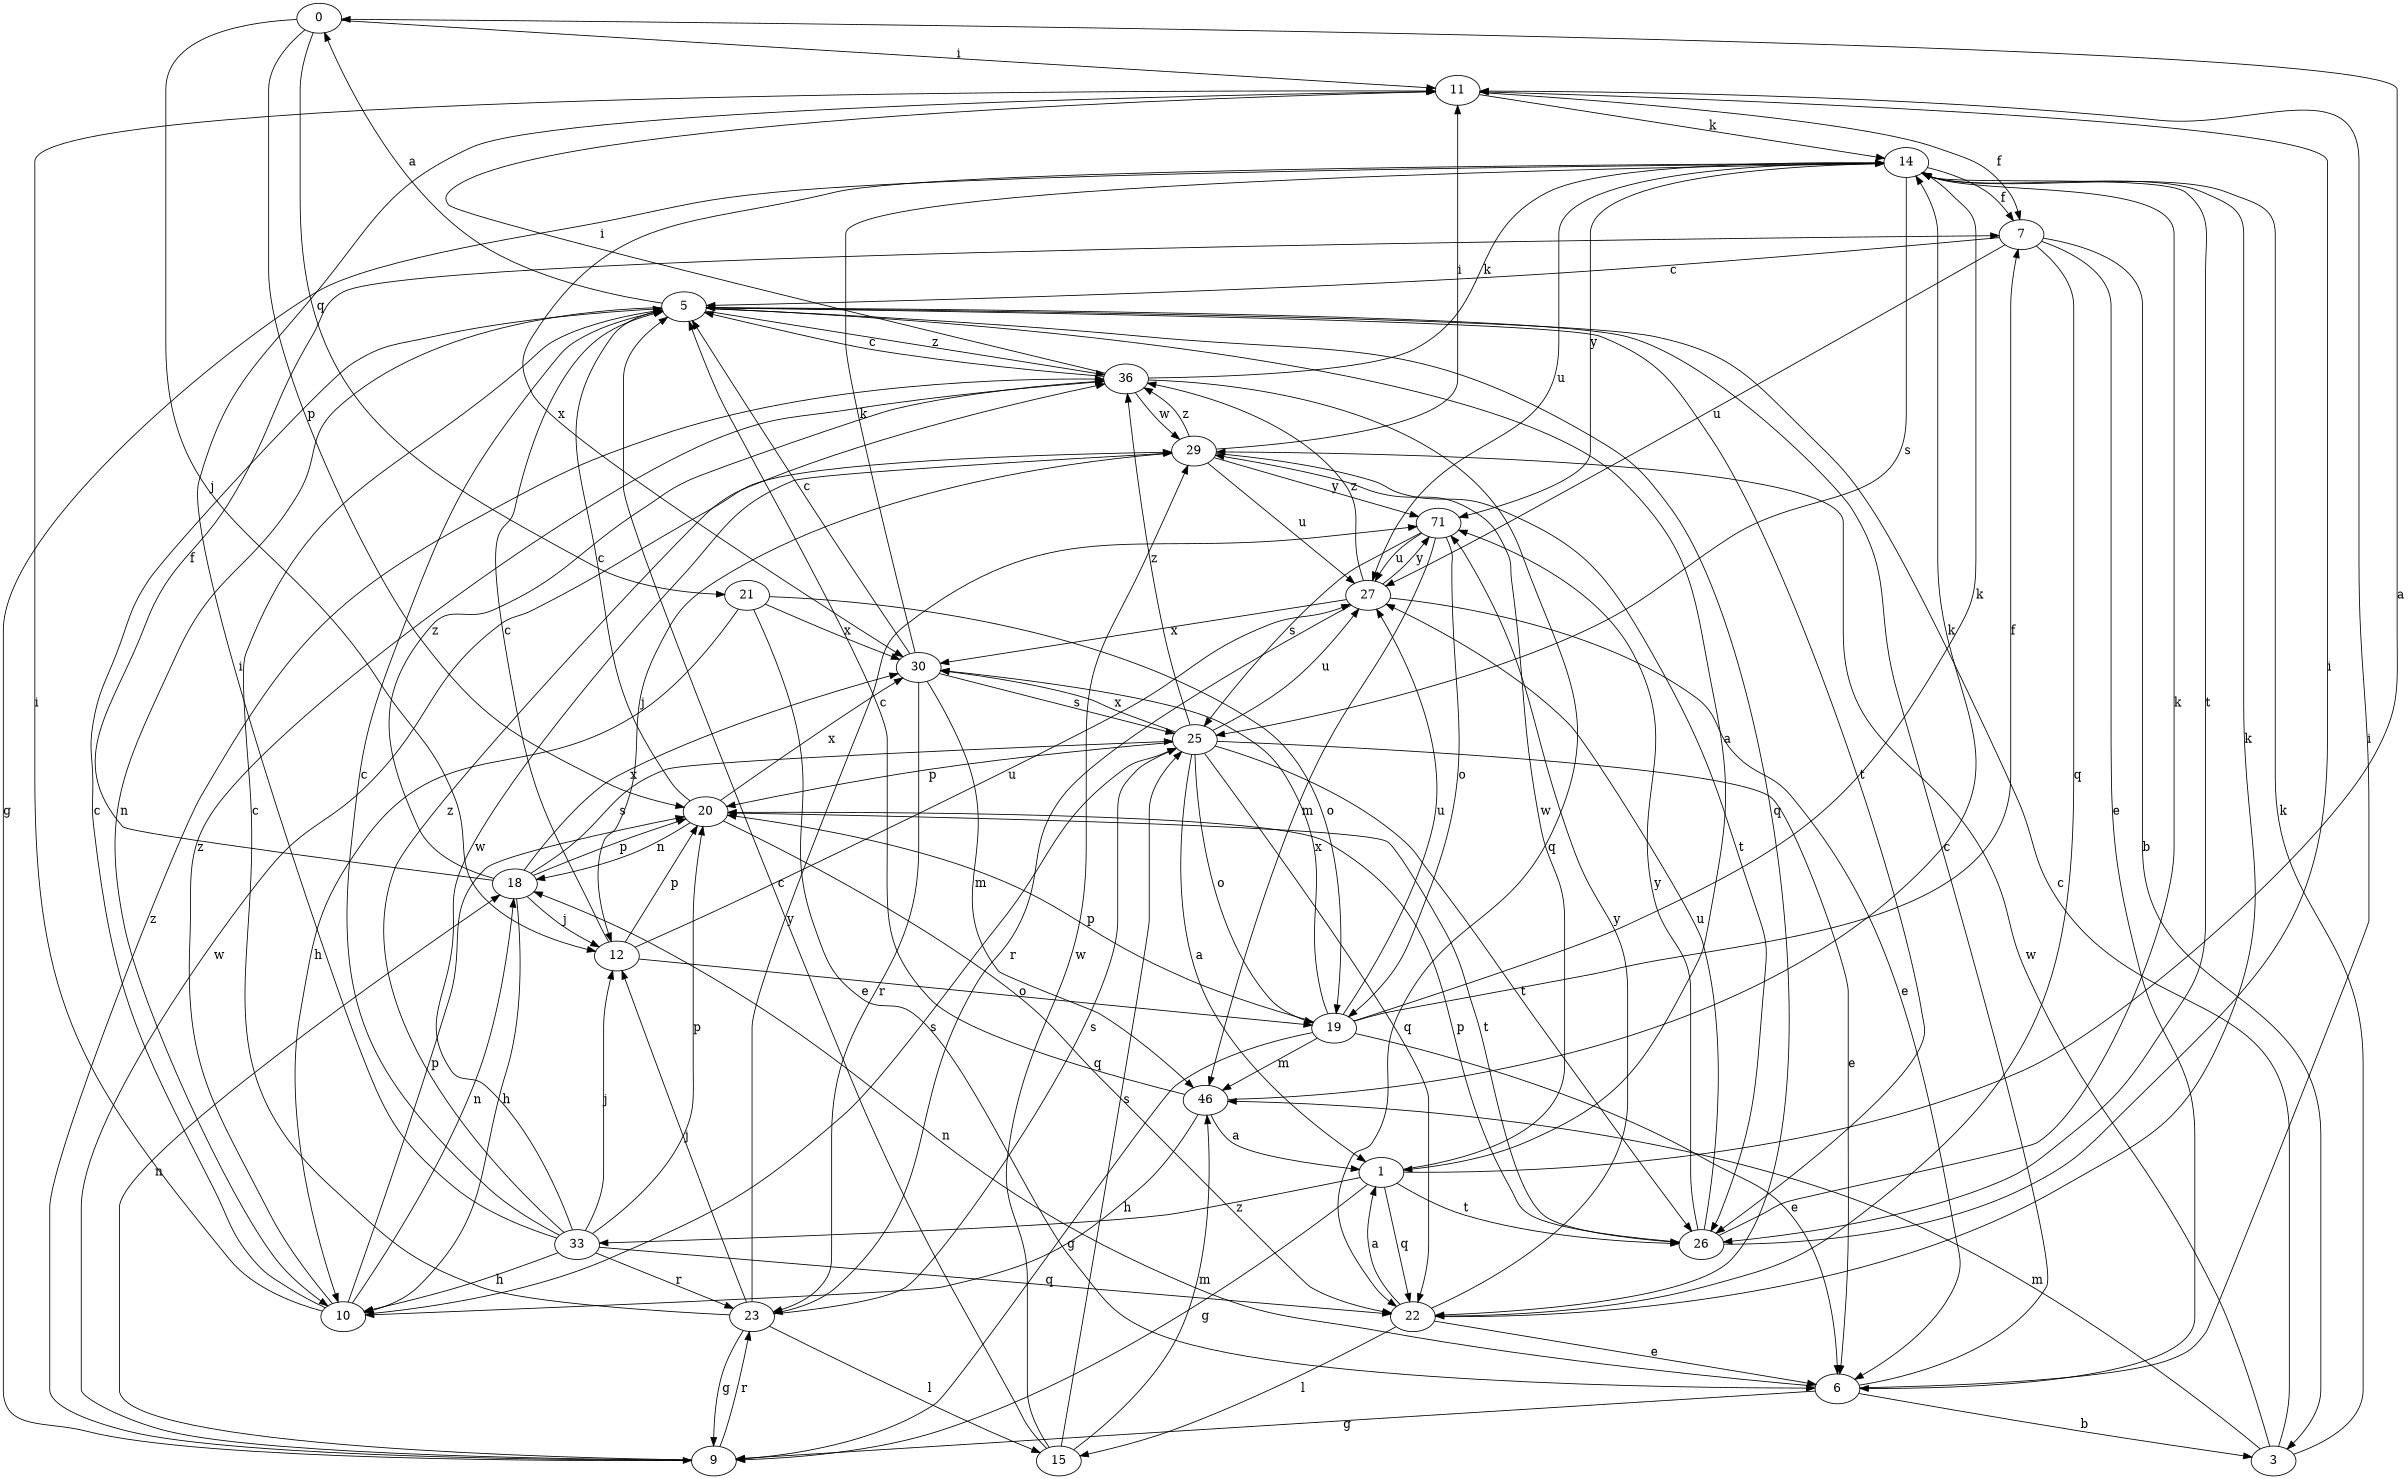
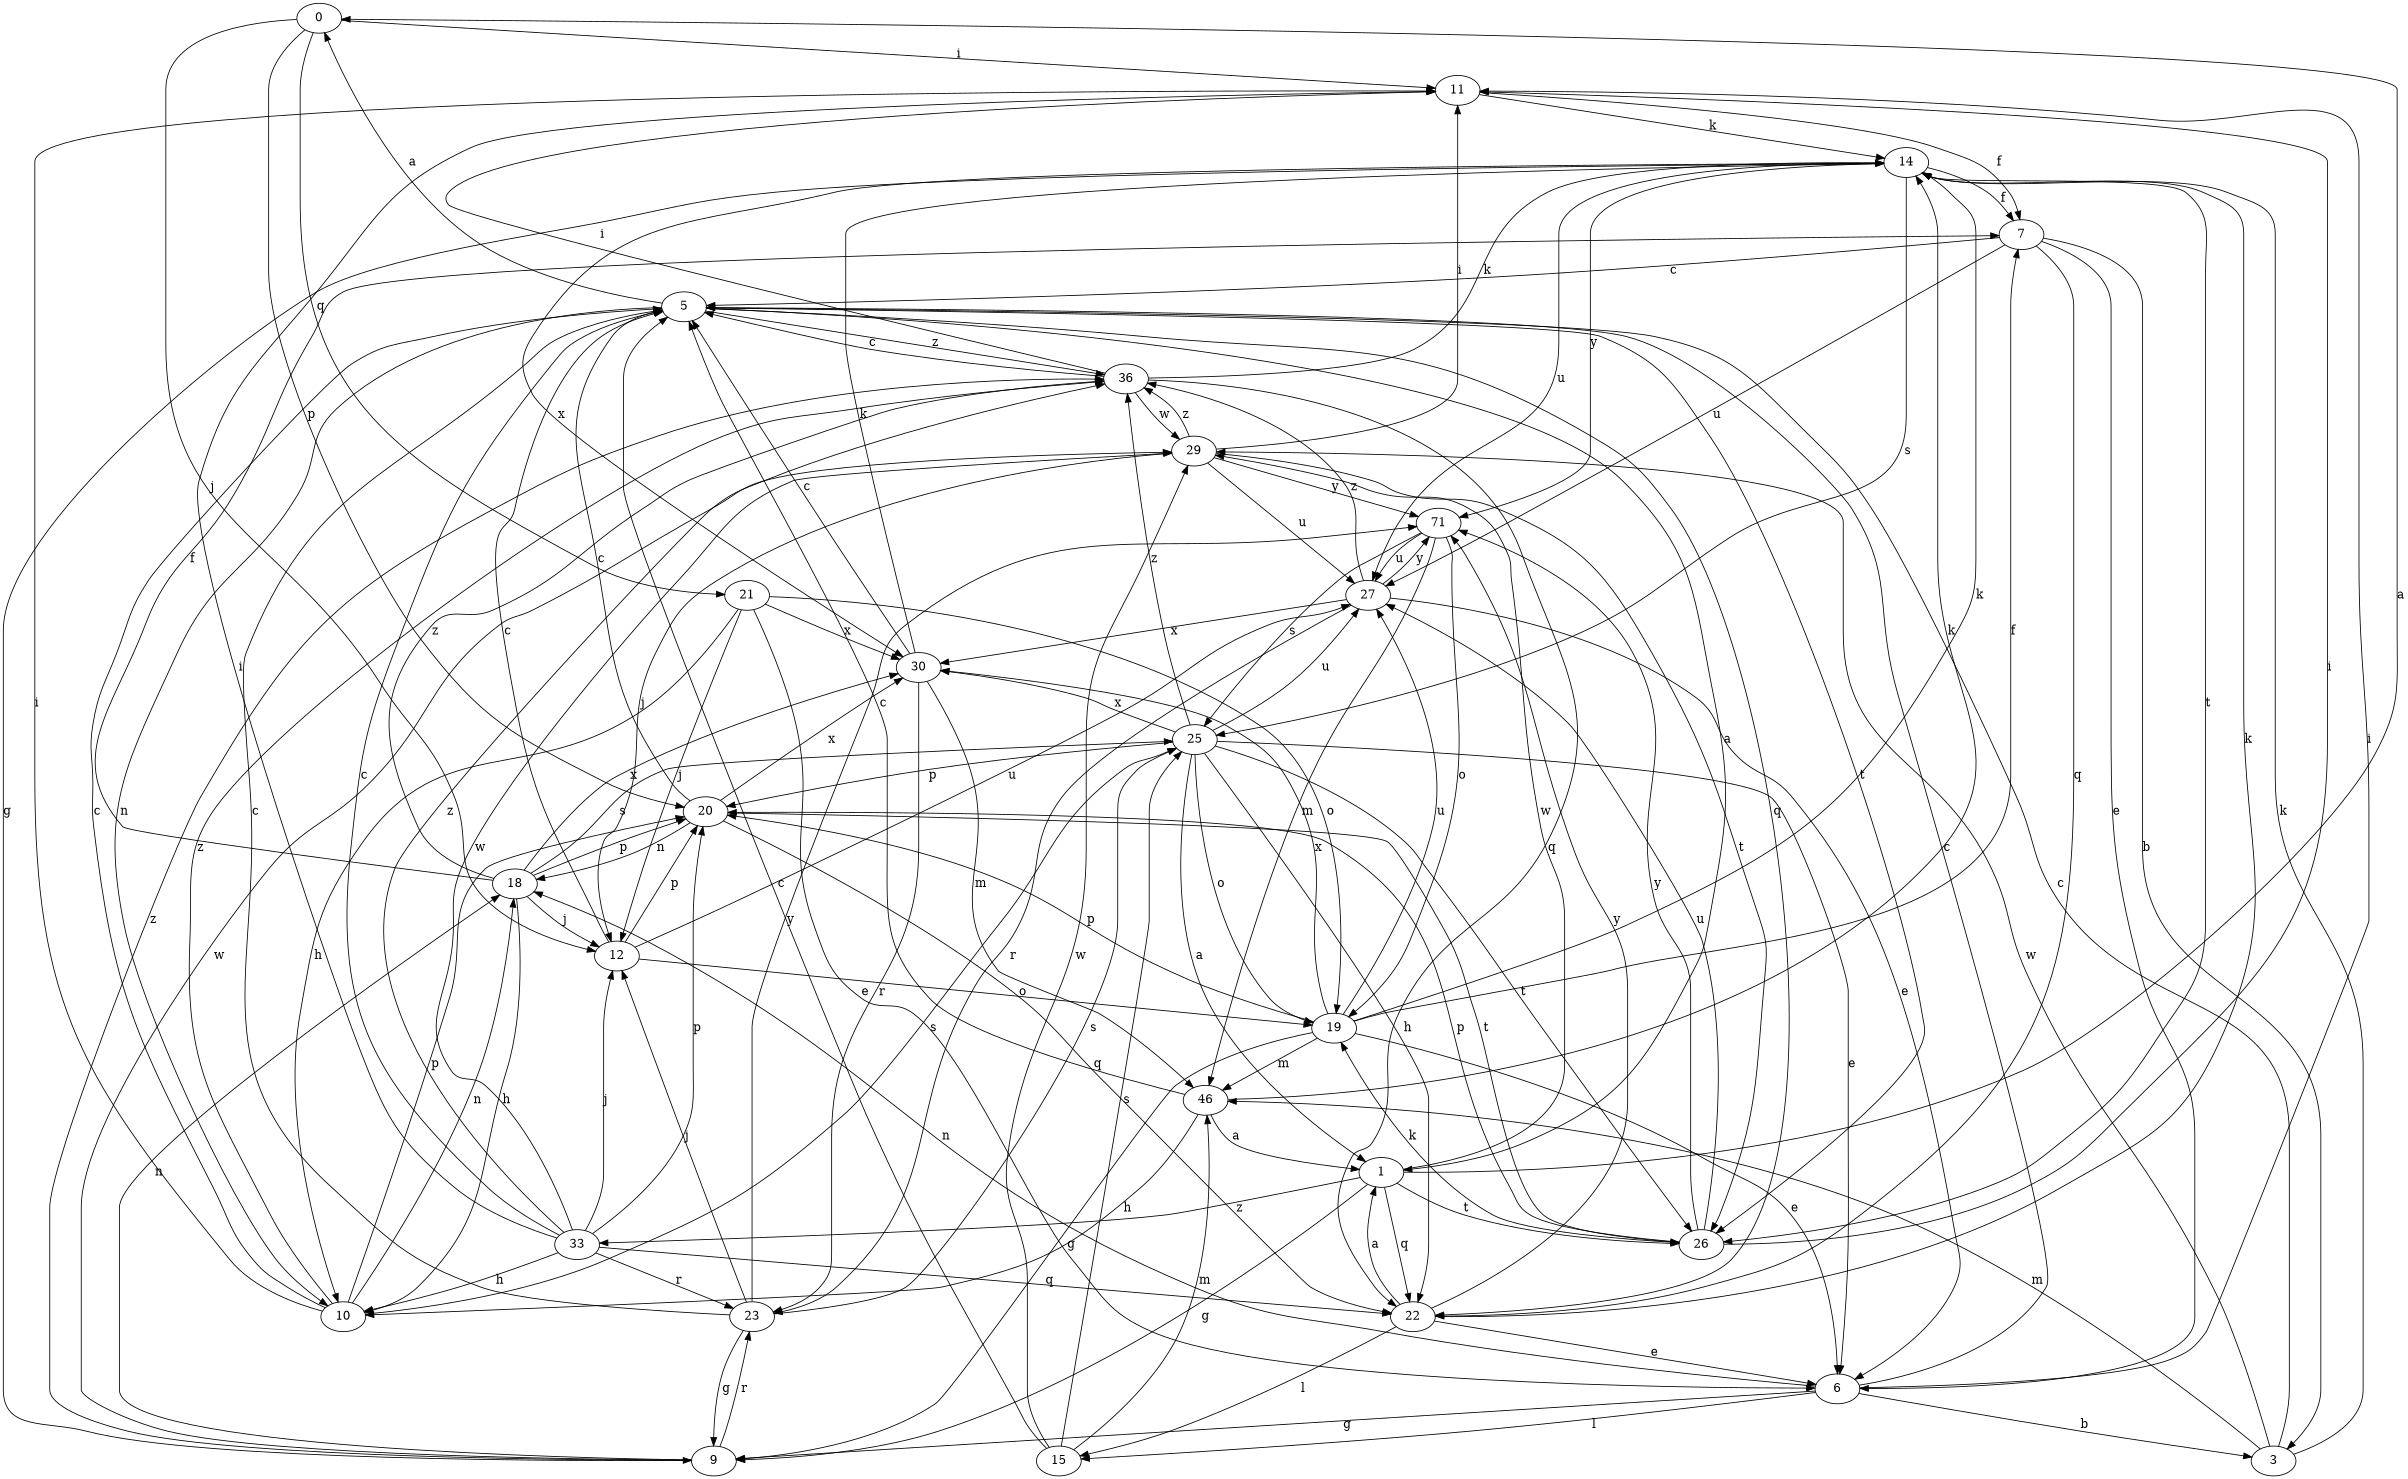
edge "30" -> "25": removed, label "s"
edge "26" -> "14": now "26" -> "19"
edge "21" -> "12": added, label "j"
edge "25" -> "22": label "q" -> "h"
edge "23" -> "15": now "6" -> "15"
